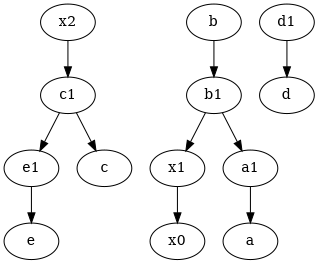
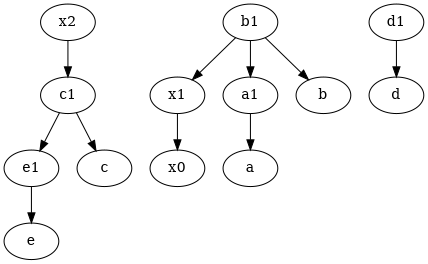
edge "b" -> "b1": reversed
